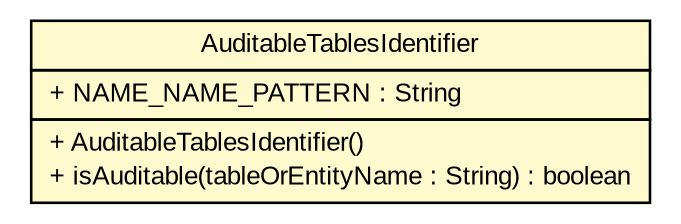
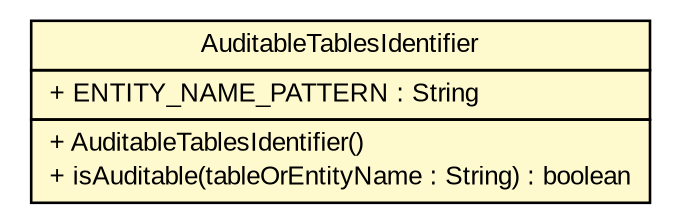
node "AuditableTablesIdentifier": text "+ NAME_NAME_PATTERN : String" -> "+ ENTITY_NAME_PATTERN : String"
